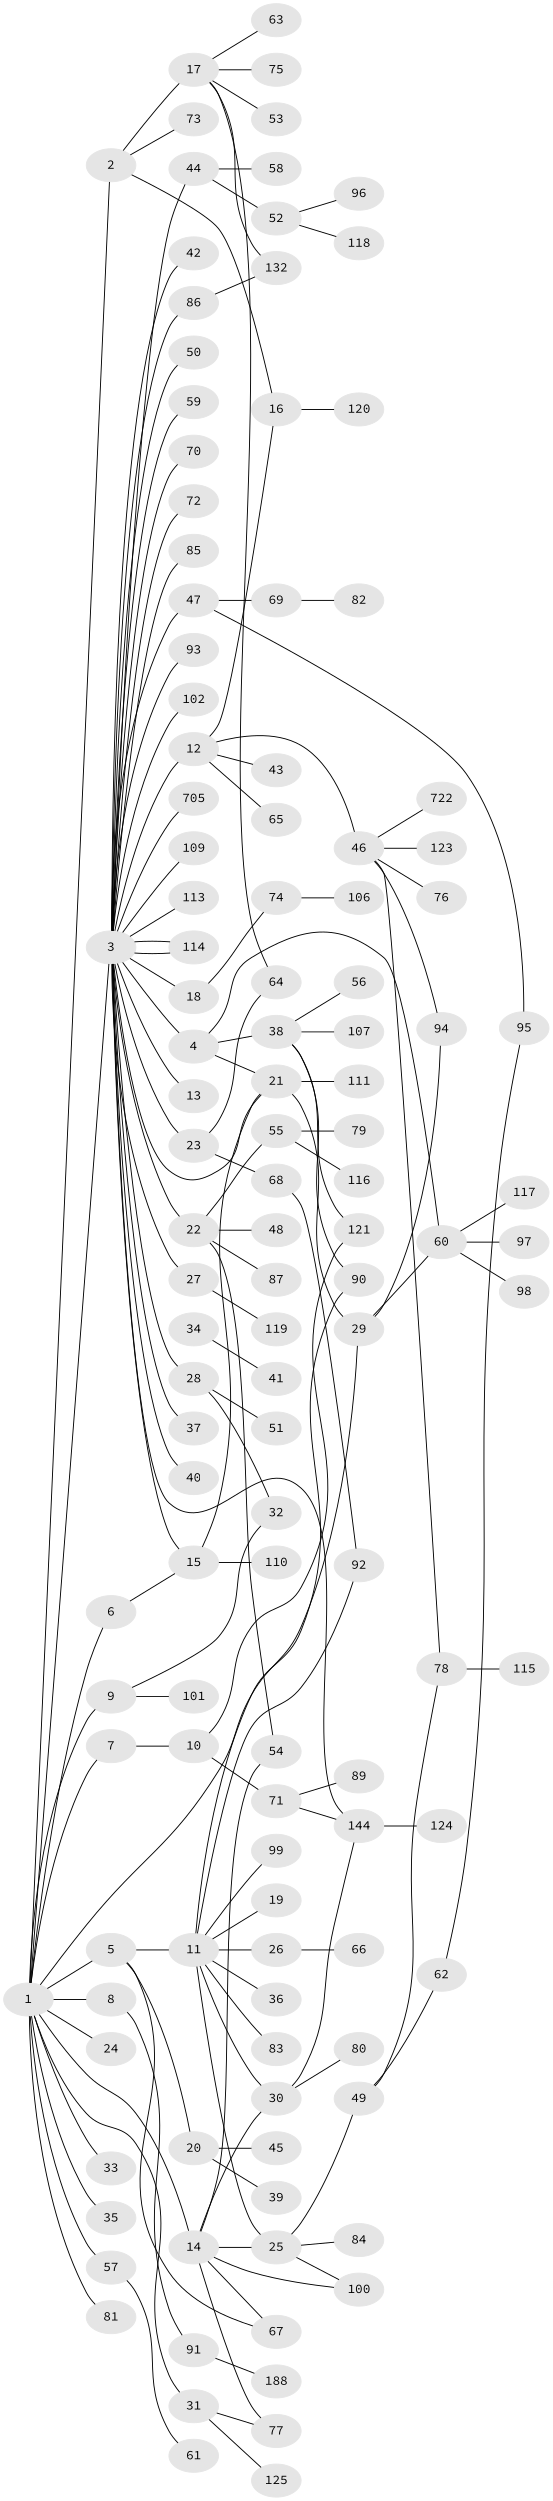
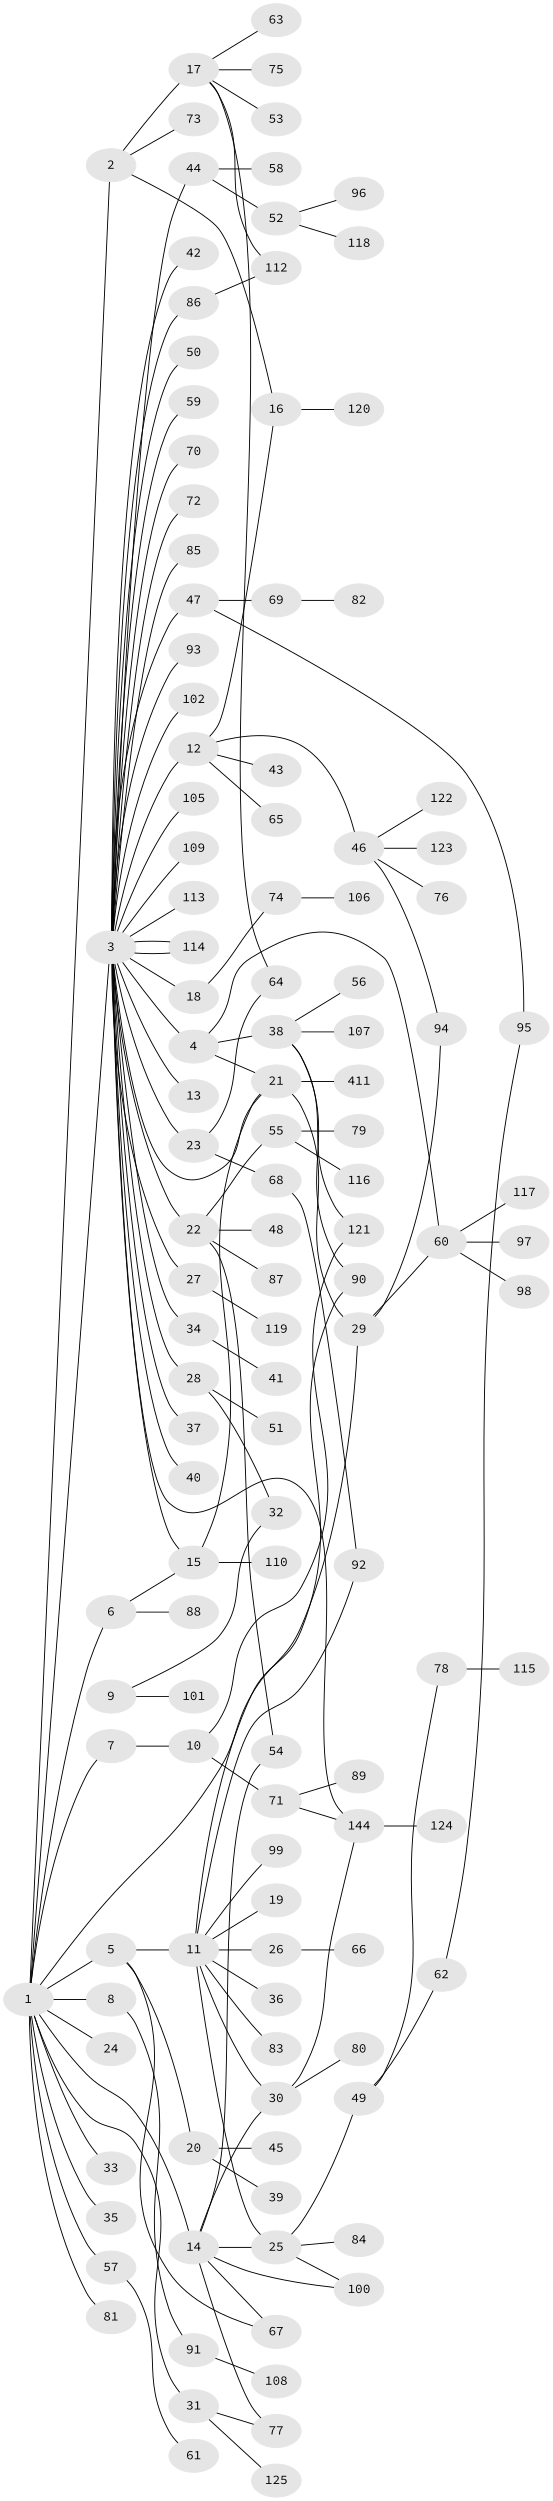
node "132": label "132" -> "112"
node "705": label "705" -> "105"
node "722": label "722" -> "122"
node "111": label "111" -> "411"
edge "3" -- "34": added
edge "46" -- "78": removed
node "88": added
edge "9" -- "1": removed
node "188": label "188" -> "108"
